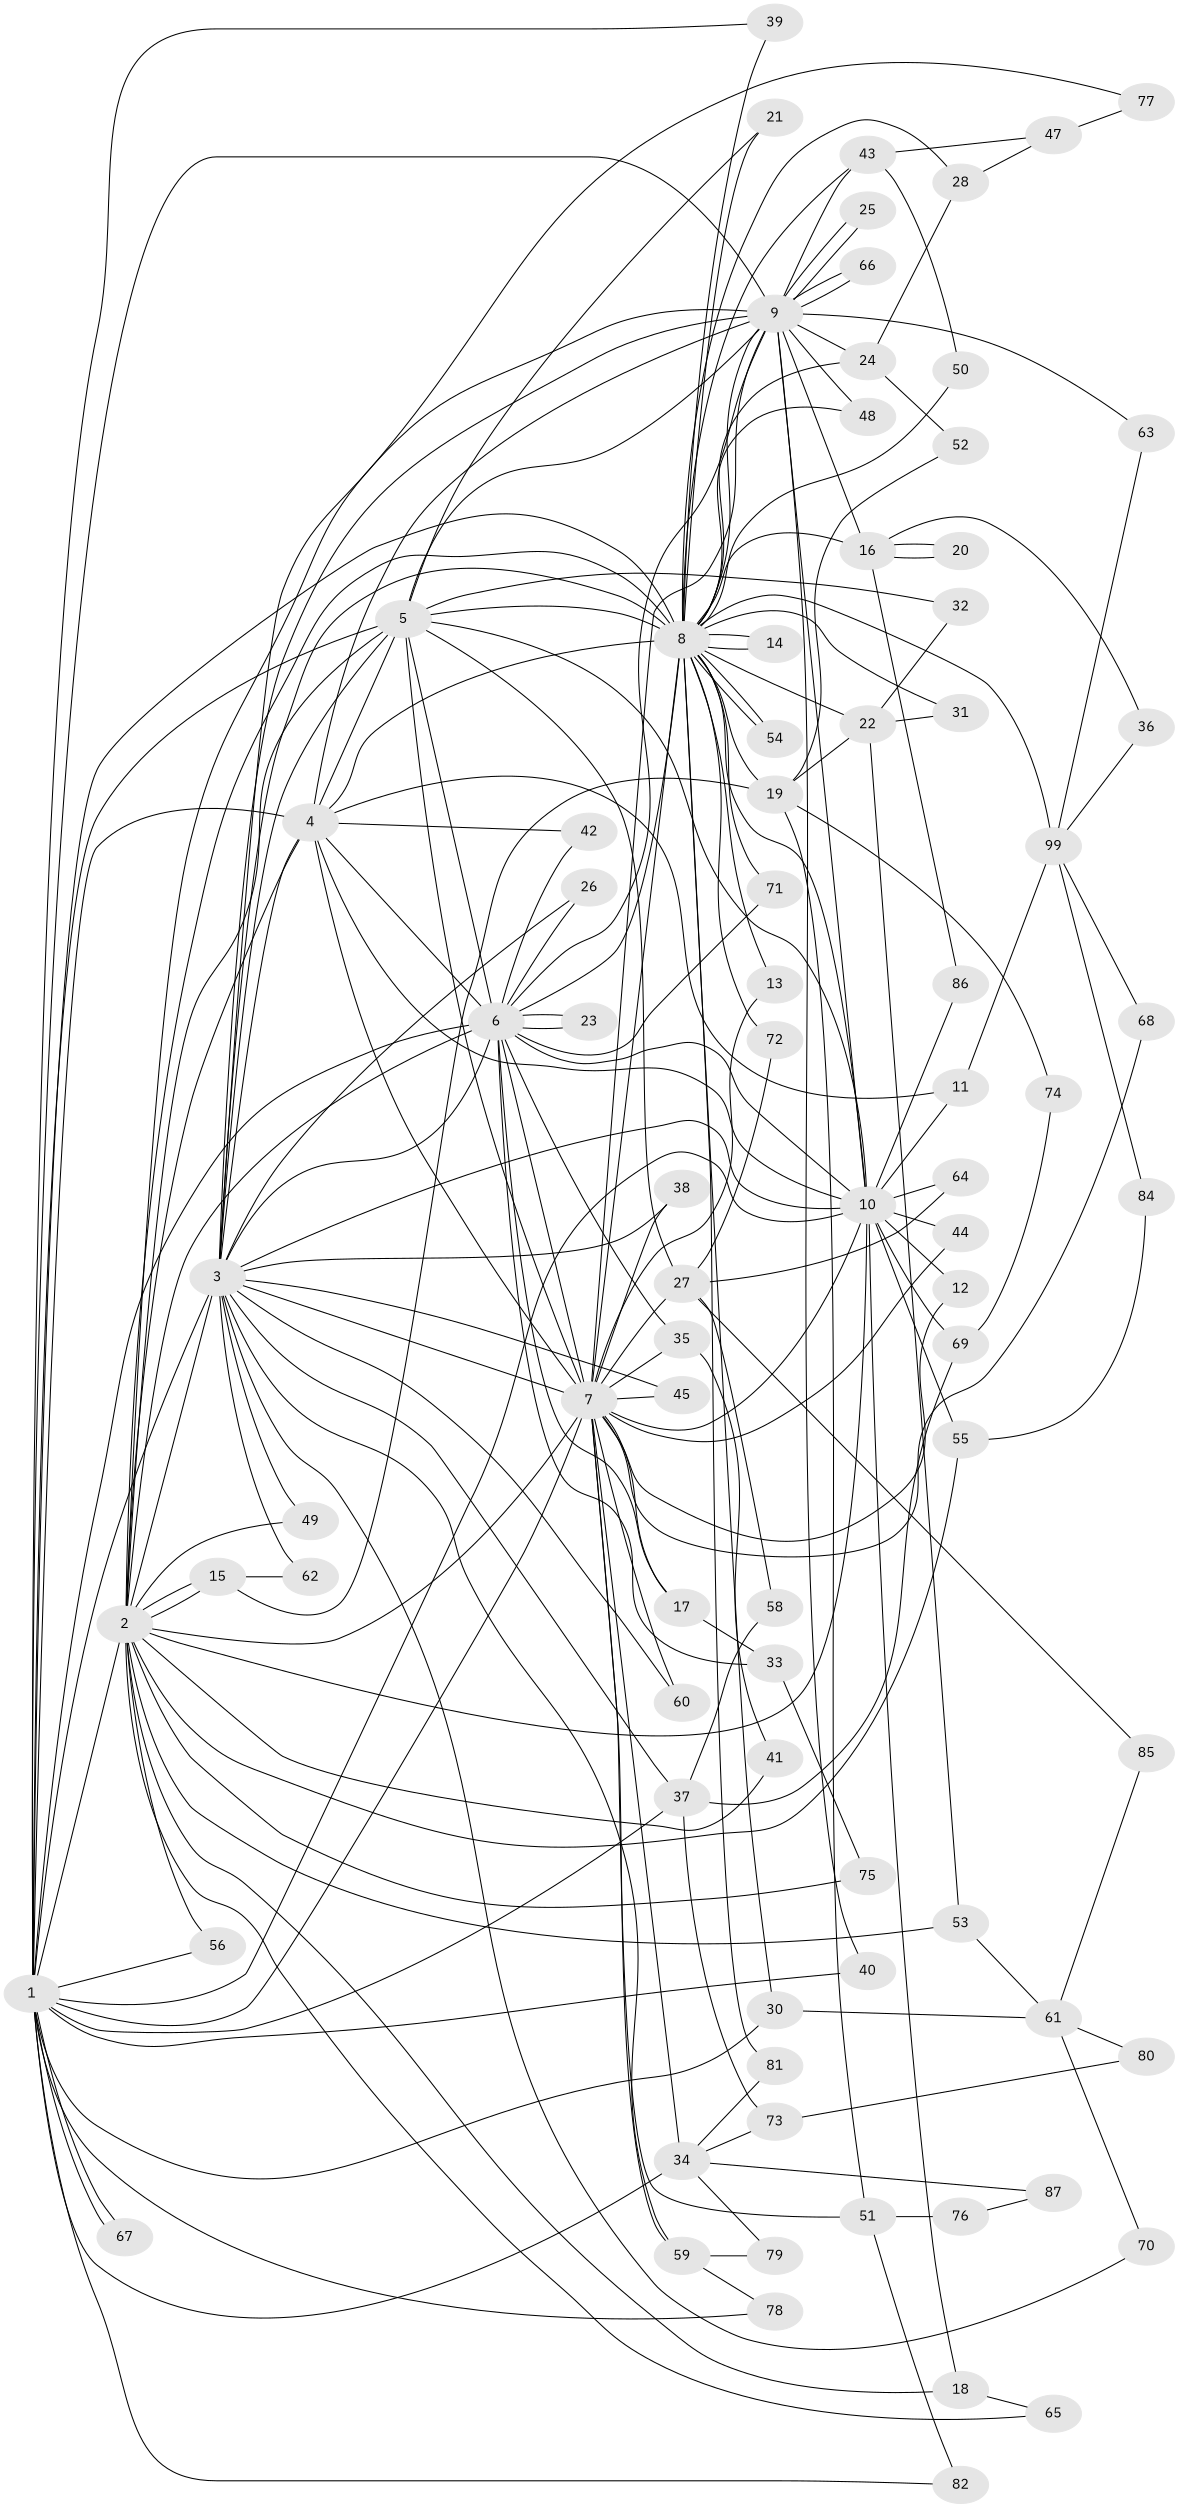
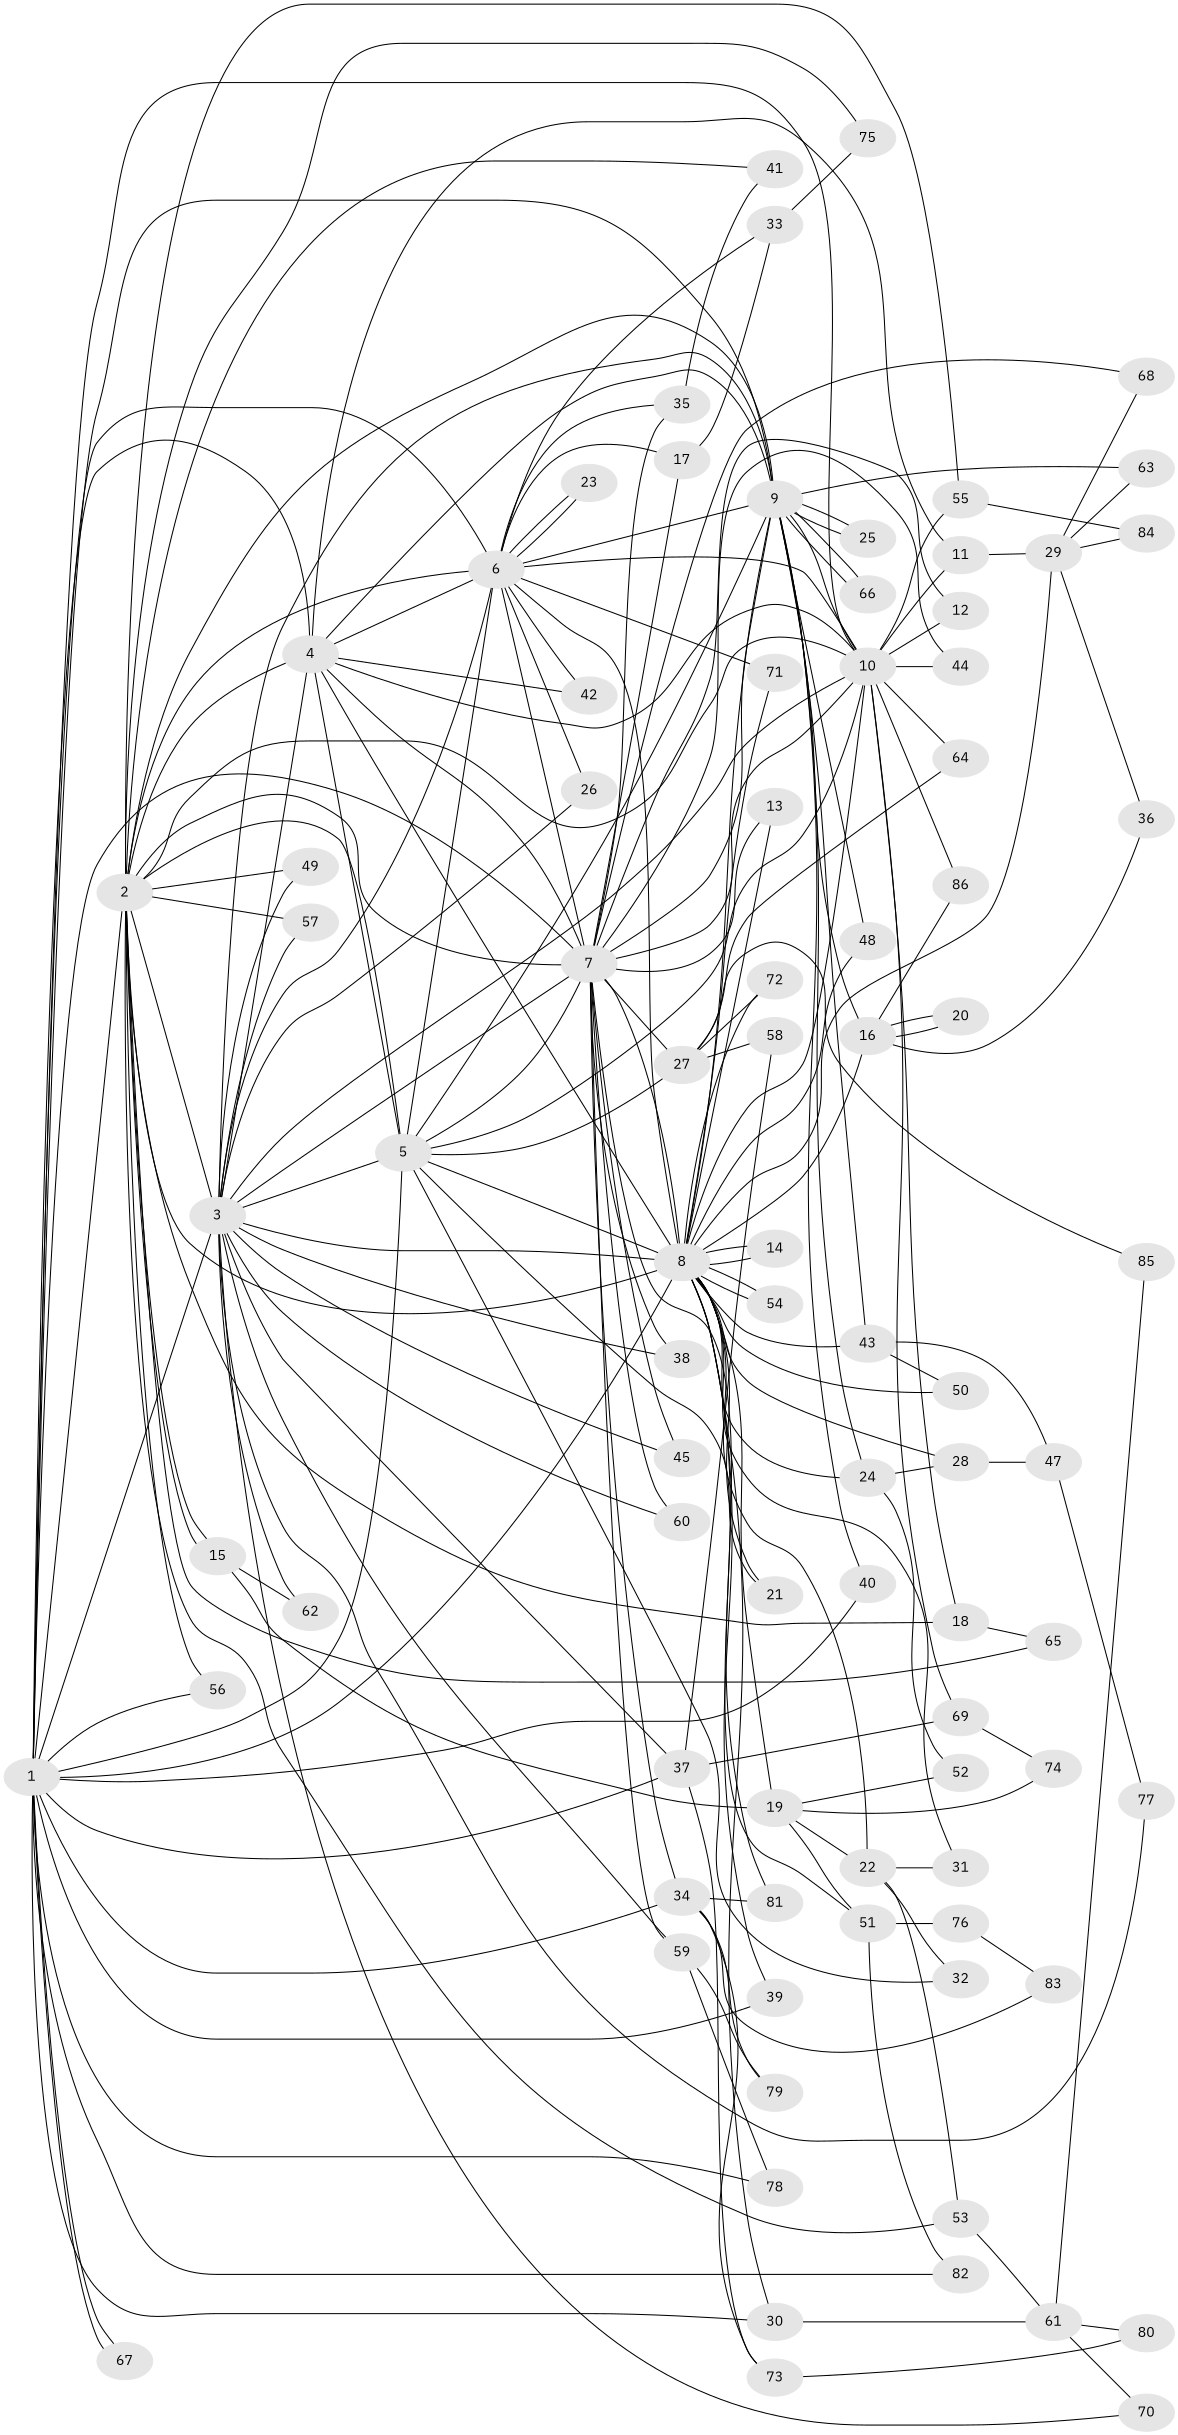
node "99": label "99" -> "29"
node "57": added
node "87": label "87" -> "83"
